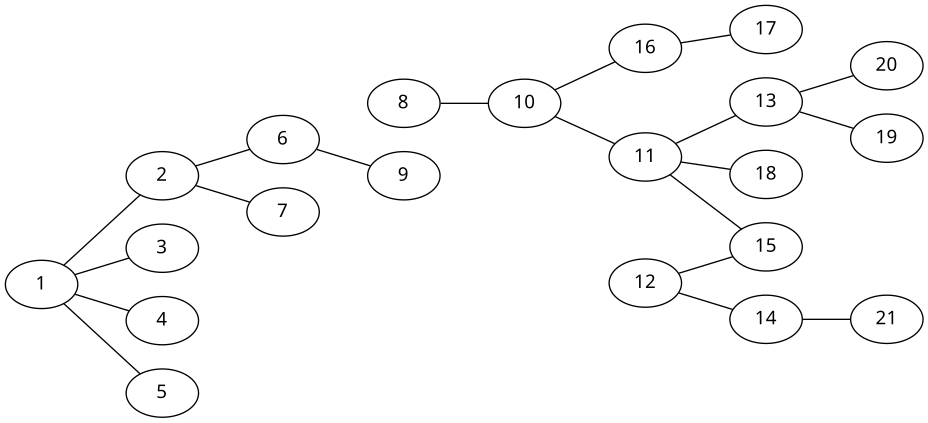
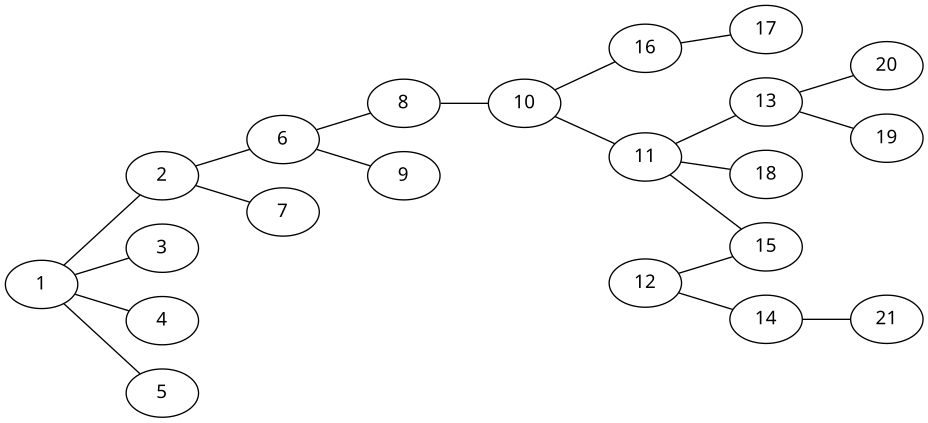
edge "8" -- "6": added
